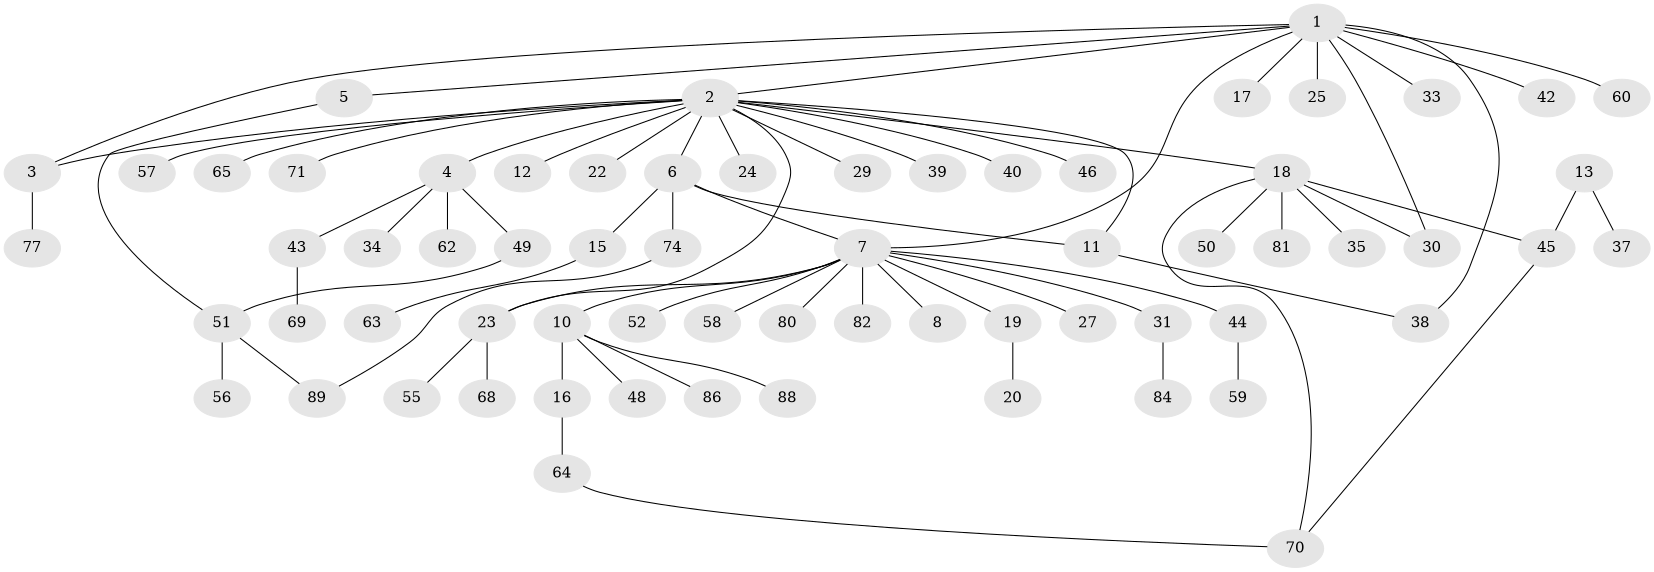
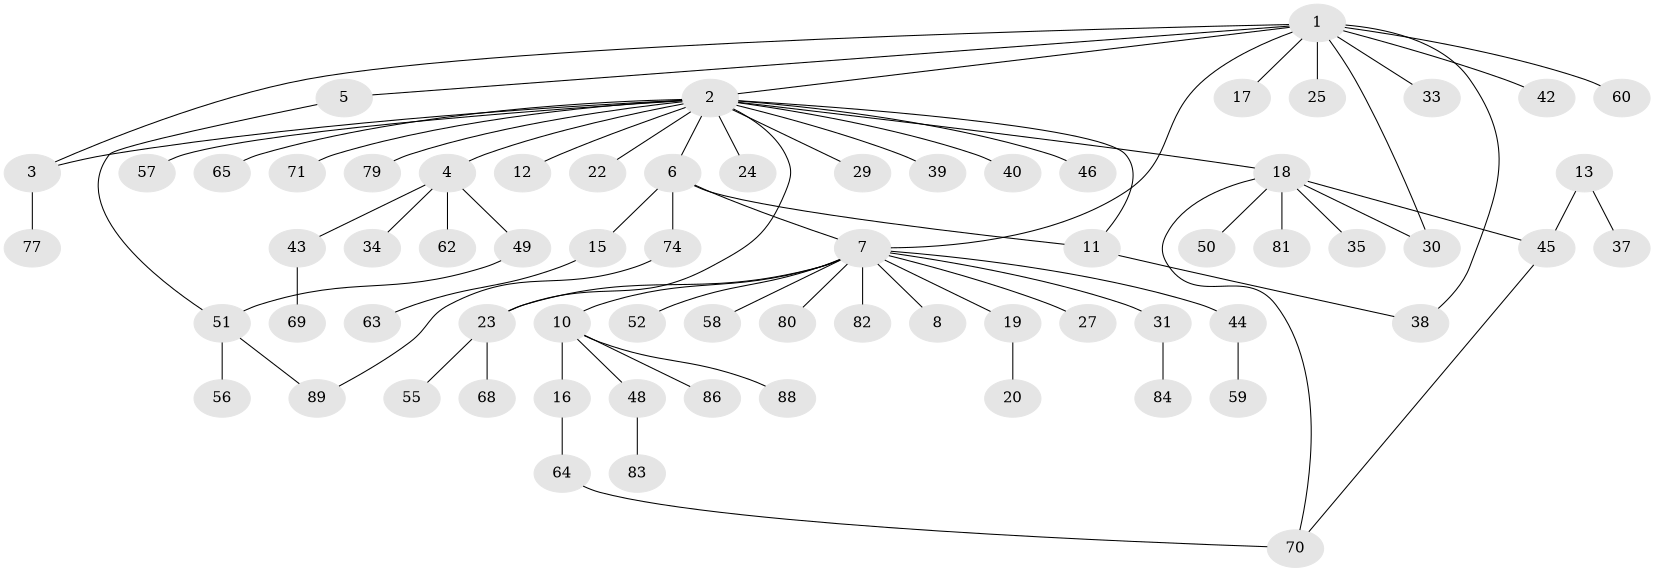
node "79": added
node "83": added
